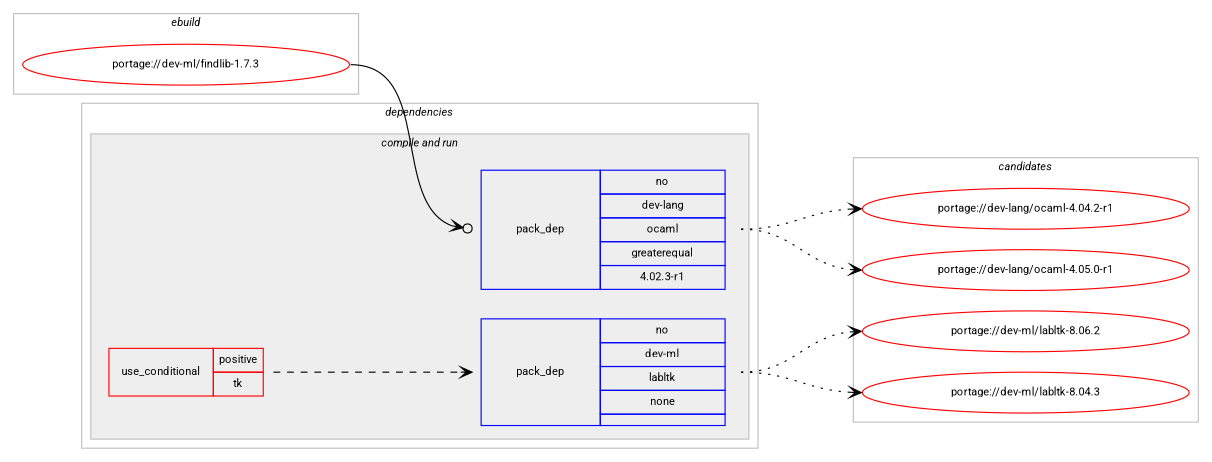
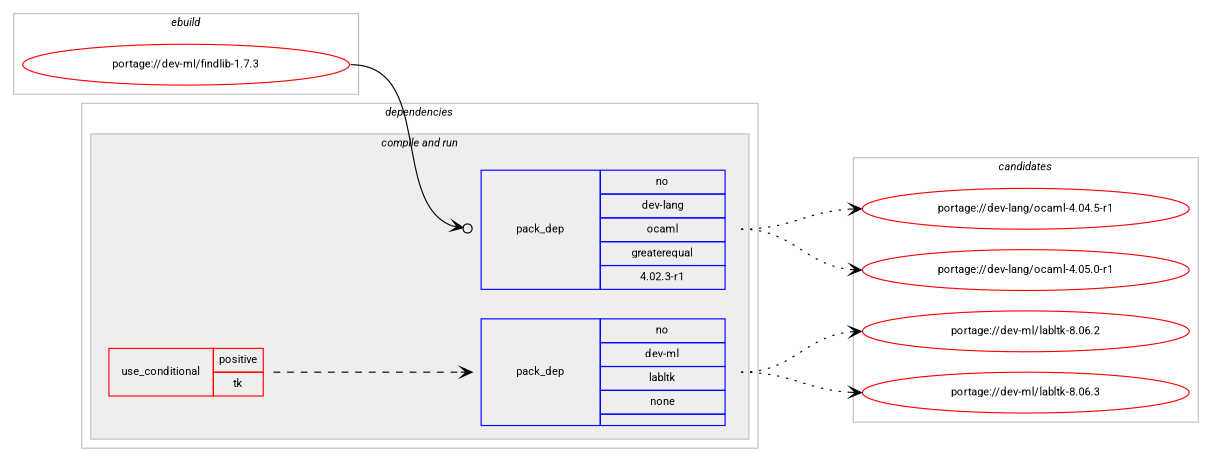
node "portage://dev-lang/ocaml-4.04.2-r1": label "portage://dev-lang/ocaml-4.04.2-r1" -> "portage://dev-lang/ocaml-4.04.5-r1"
node "portage://dev-ml/labltk-8.04.3": label "portage://dev-ml/labltk-8.04.3" -> "portage://dev-ml/labltk-8.06.3"
